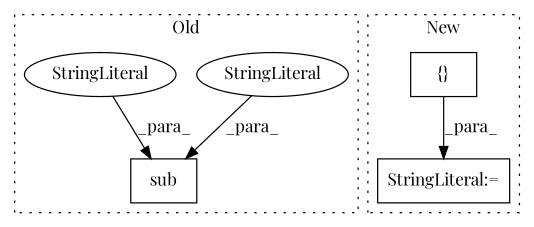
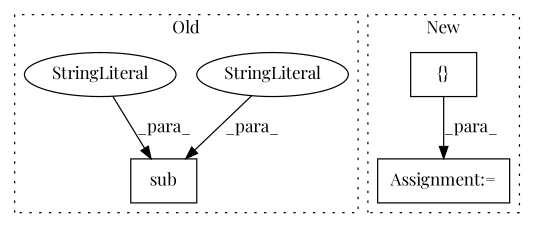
node "StringLiteral:=": label "StringLiteral:=" -> "Assignment:="
